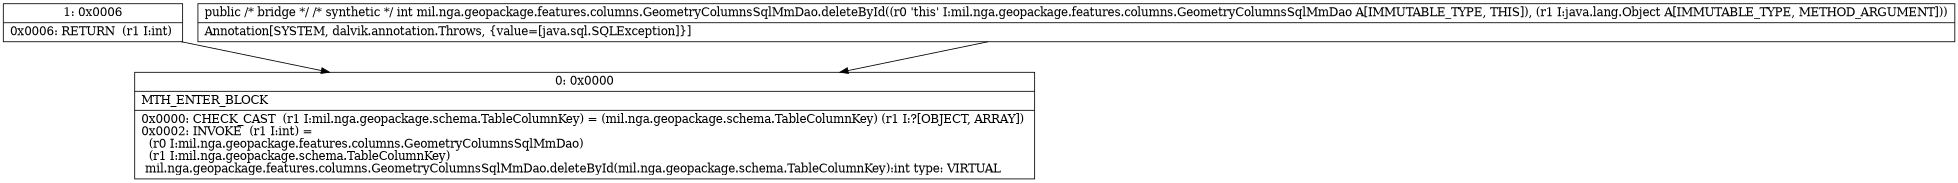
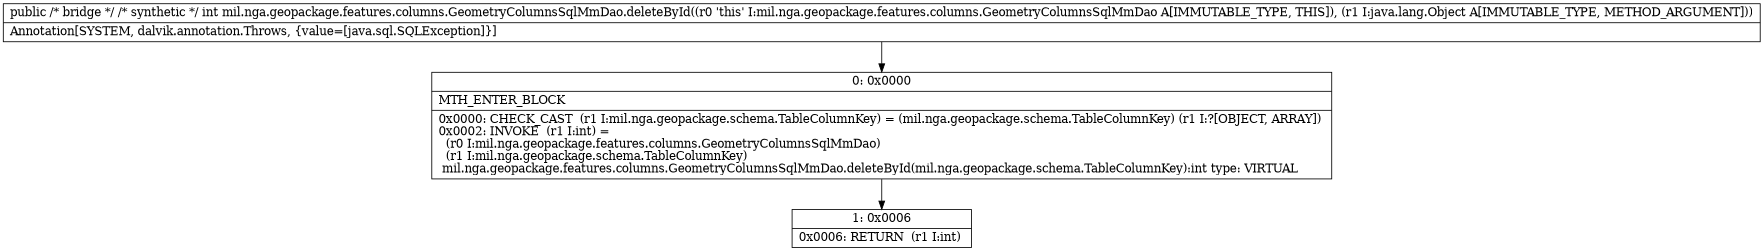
edge "1: 0x0006" -> "0: 0x0000": reversed
